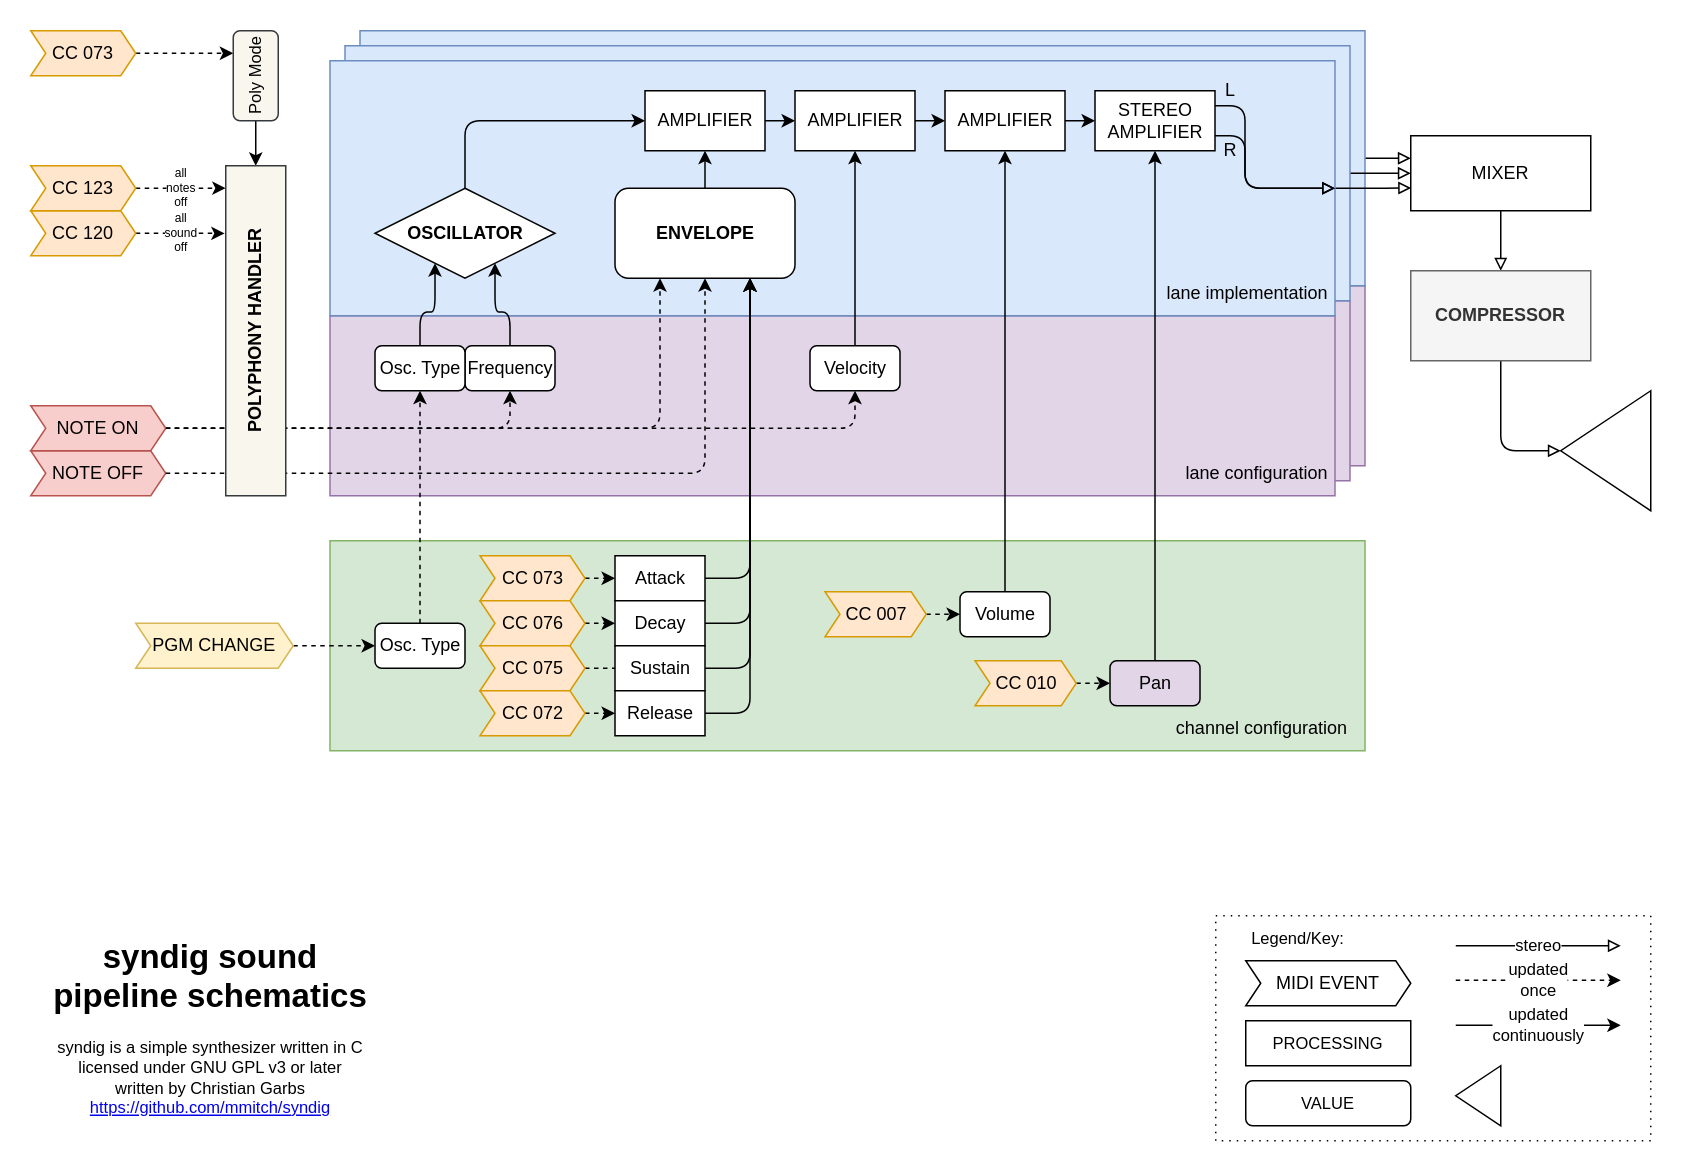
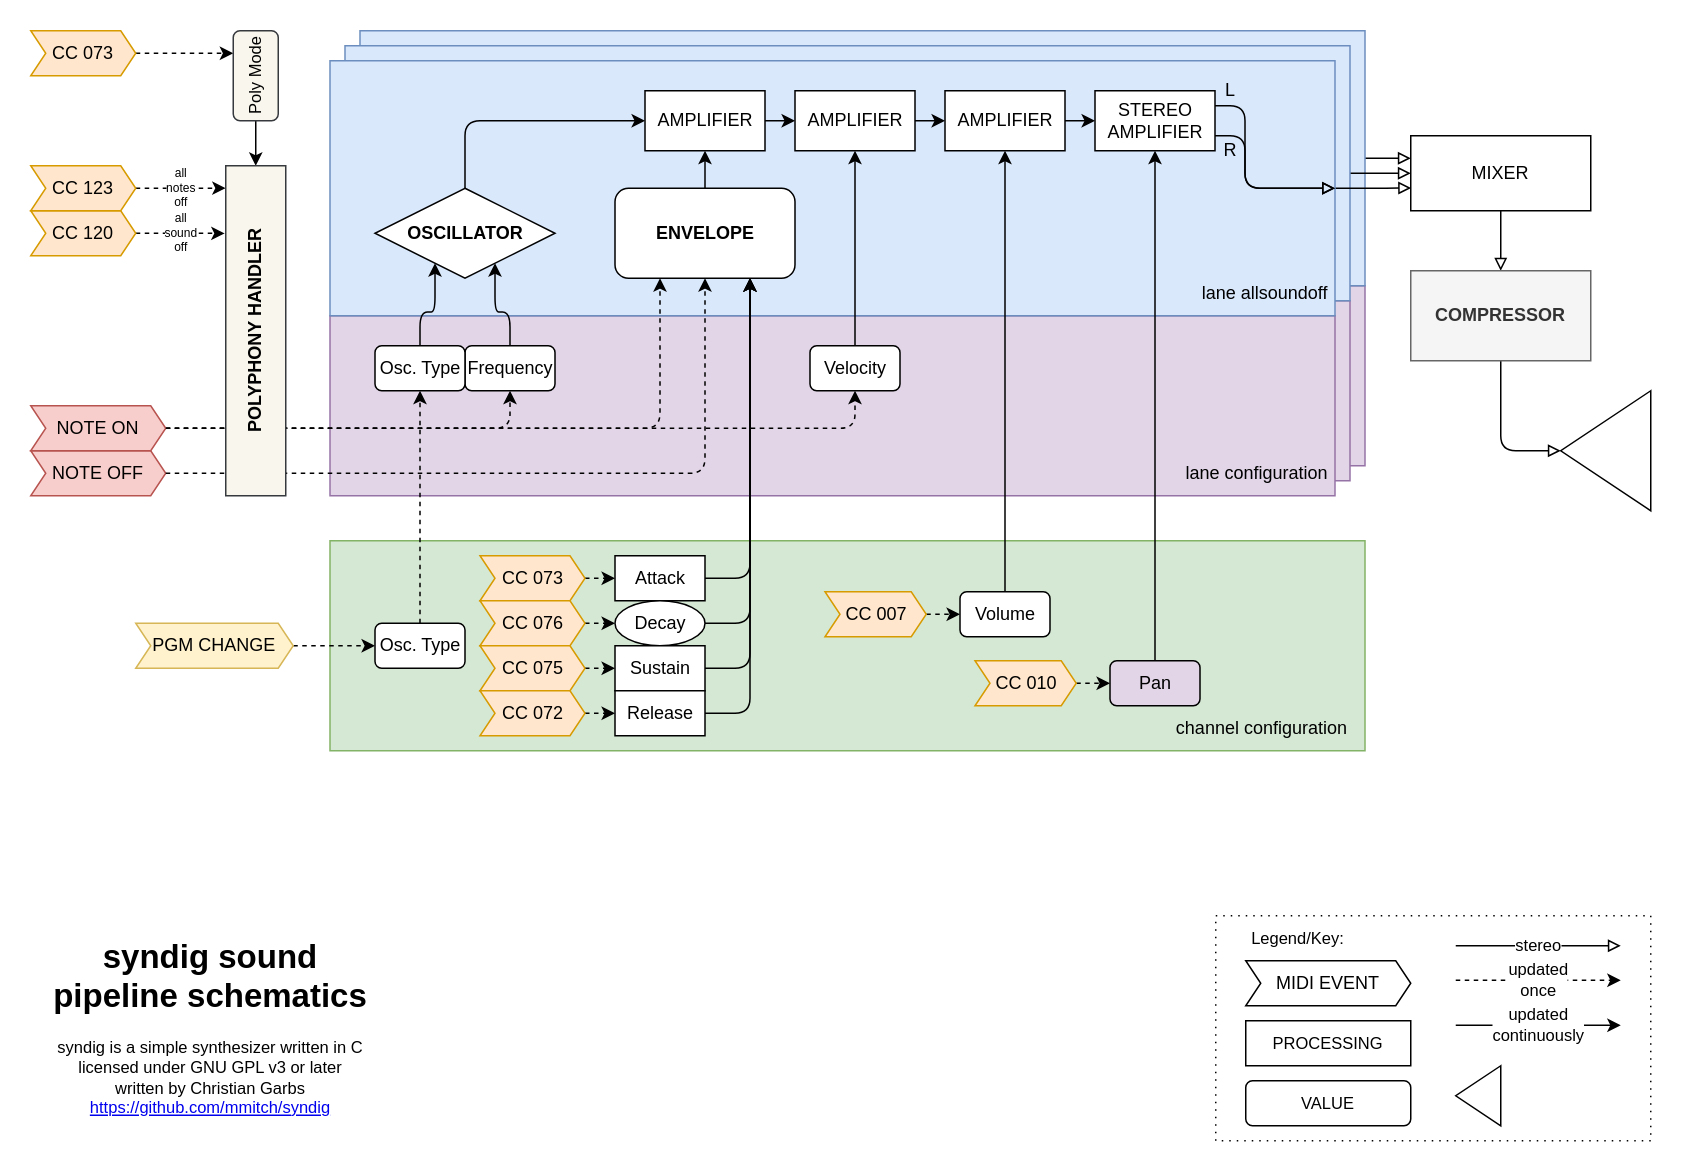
node "lane implementation": label "lane implementation" -> "lane allsoundoff"
node "Decay": shape rectangle -> ellipse
edge "CC 075" -- "Sustain": arrowhead none -> classic
